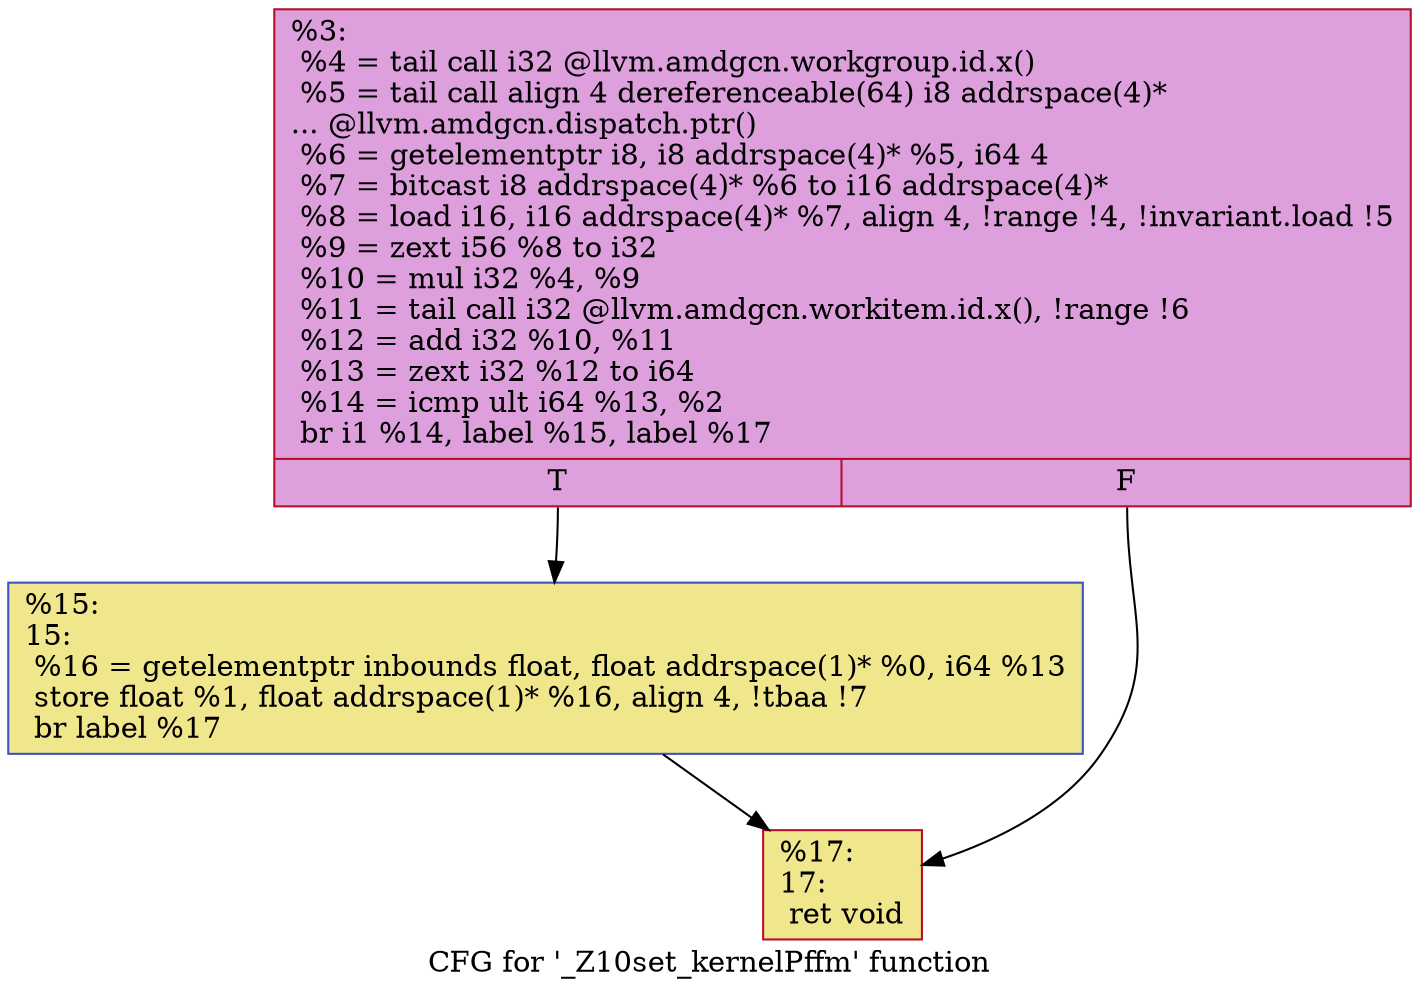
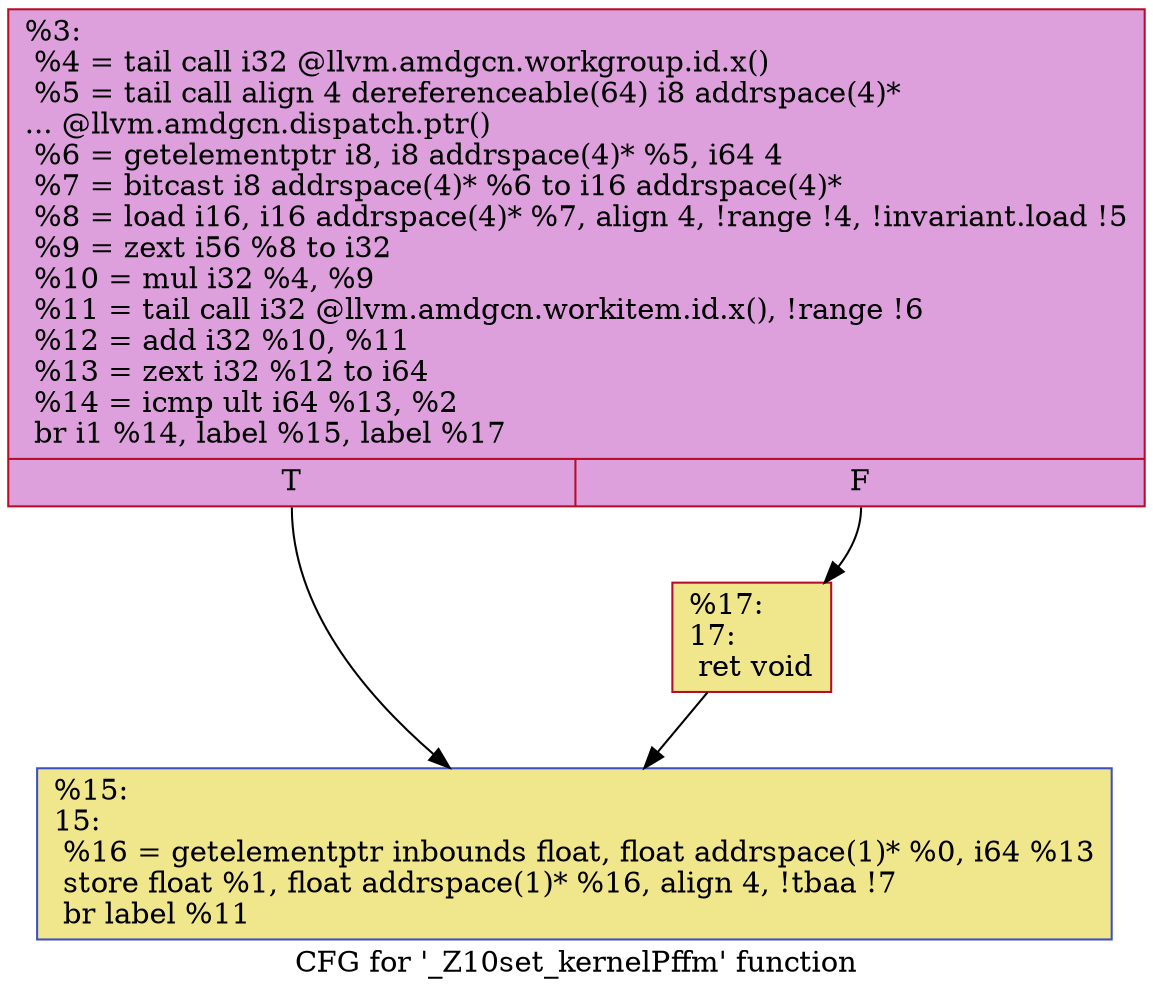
node "%15:": text "br label %17" -> "br label %11"
edge "%15:" -> "%17:": reversed
